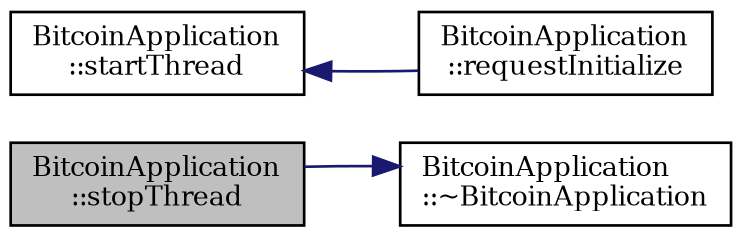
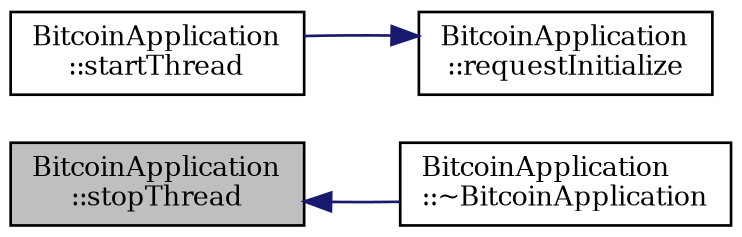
edge "BitcoinApplication ::requestInitialize" -> "BitcoinApplication ::startThread": reversed
edge "BitcoinApplication ::stopThread" -> "BitcoinApplication ::~BitcoinApplication": reversed
